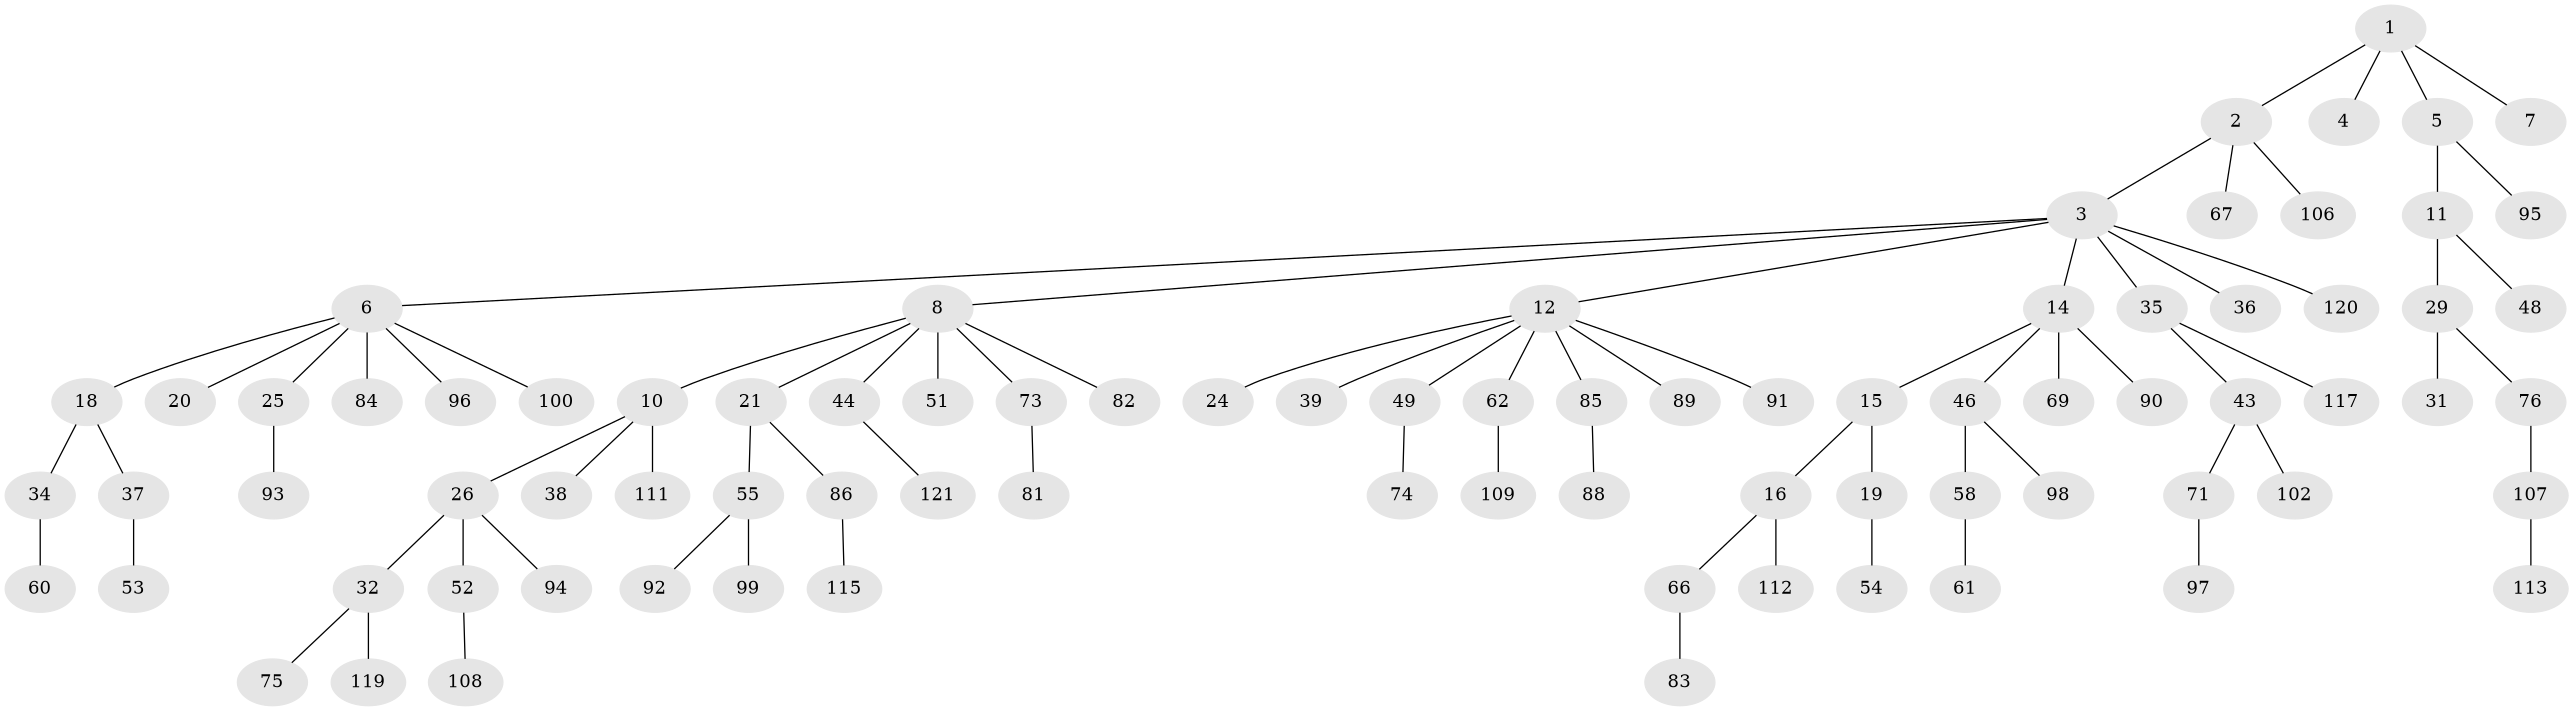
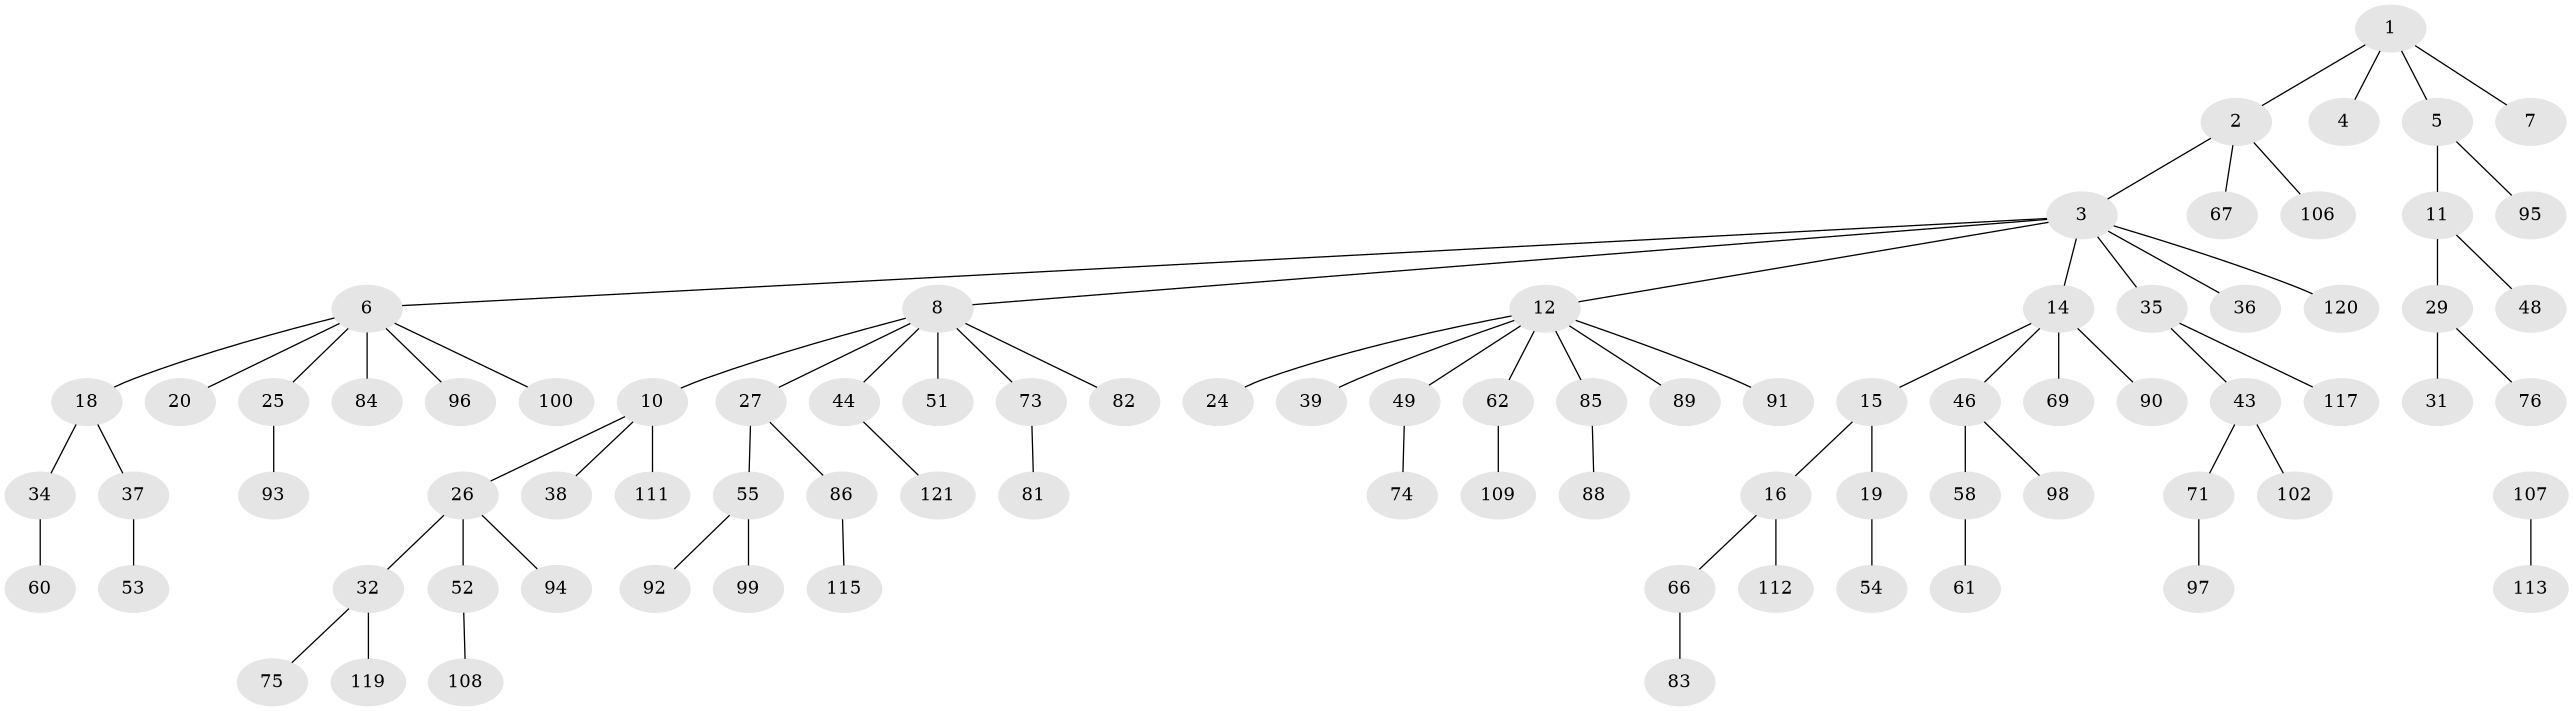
node "21": label "21" -> "27"
edge "76" -- "107": removed
